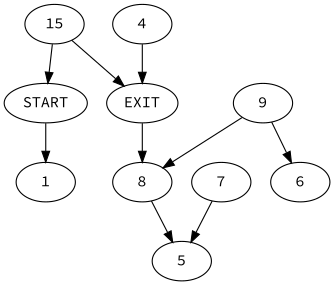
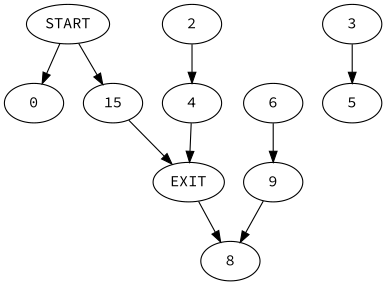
node "2": added
edge "15" -> "START": reversed
edge "9" -> "6": reversed
node "1": label "1" -> "0"
node "7": label "7" -> "3"
edge "8" -> "5": removed
